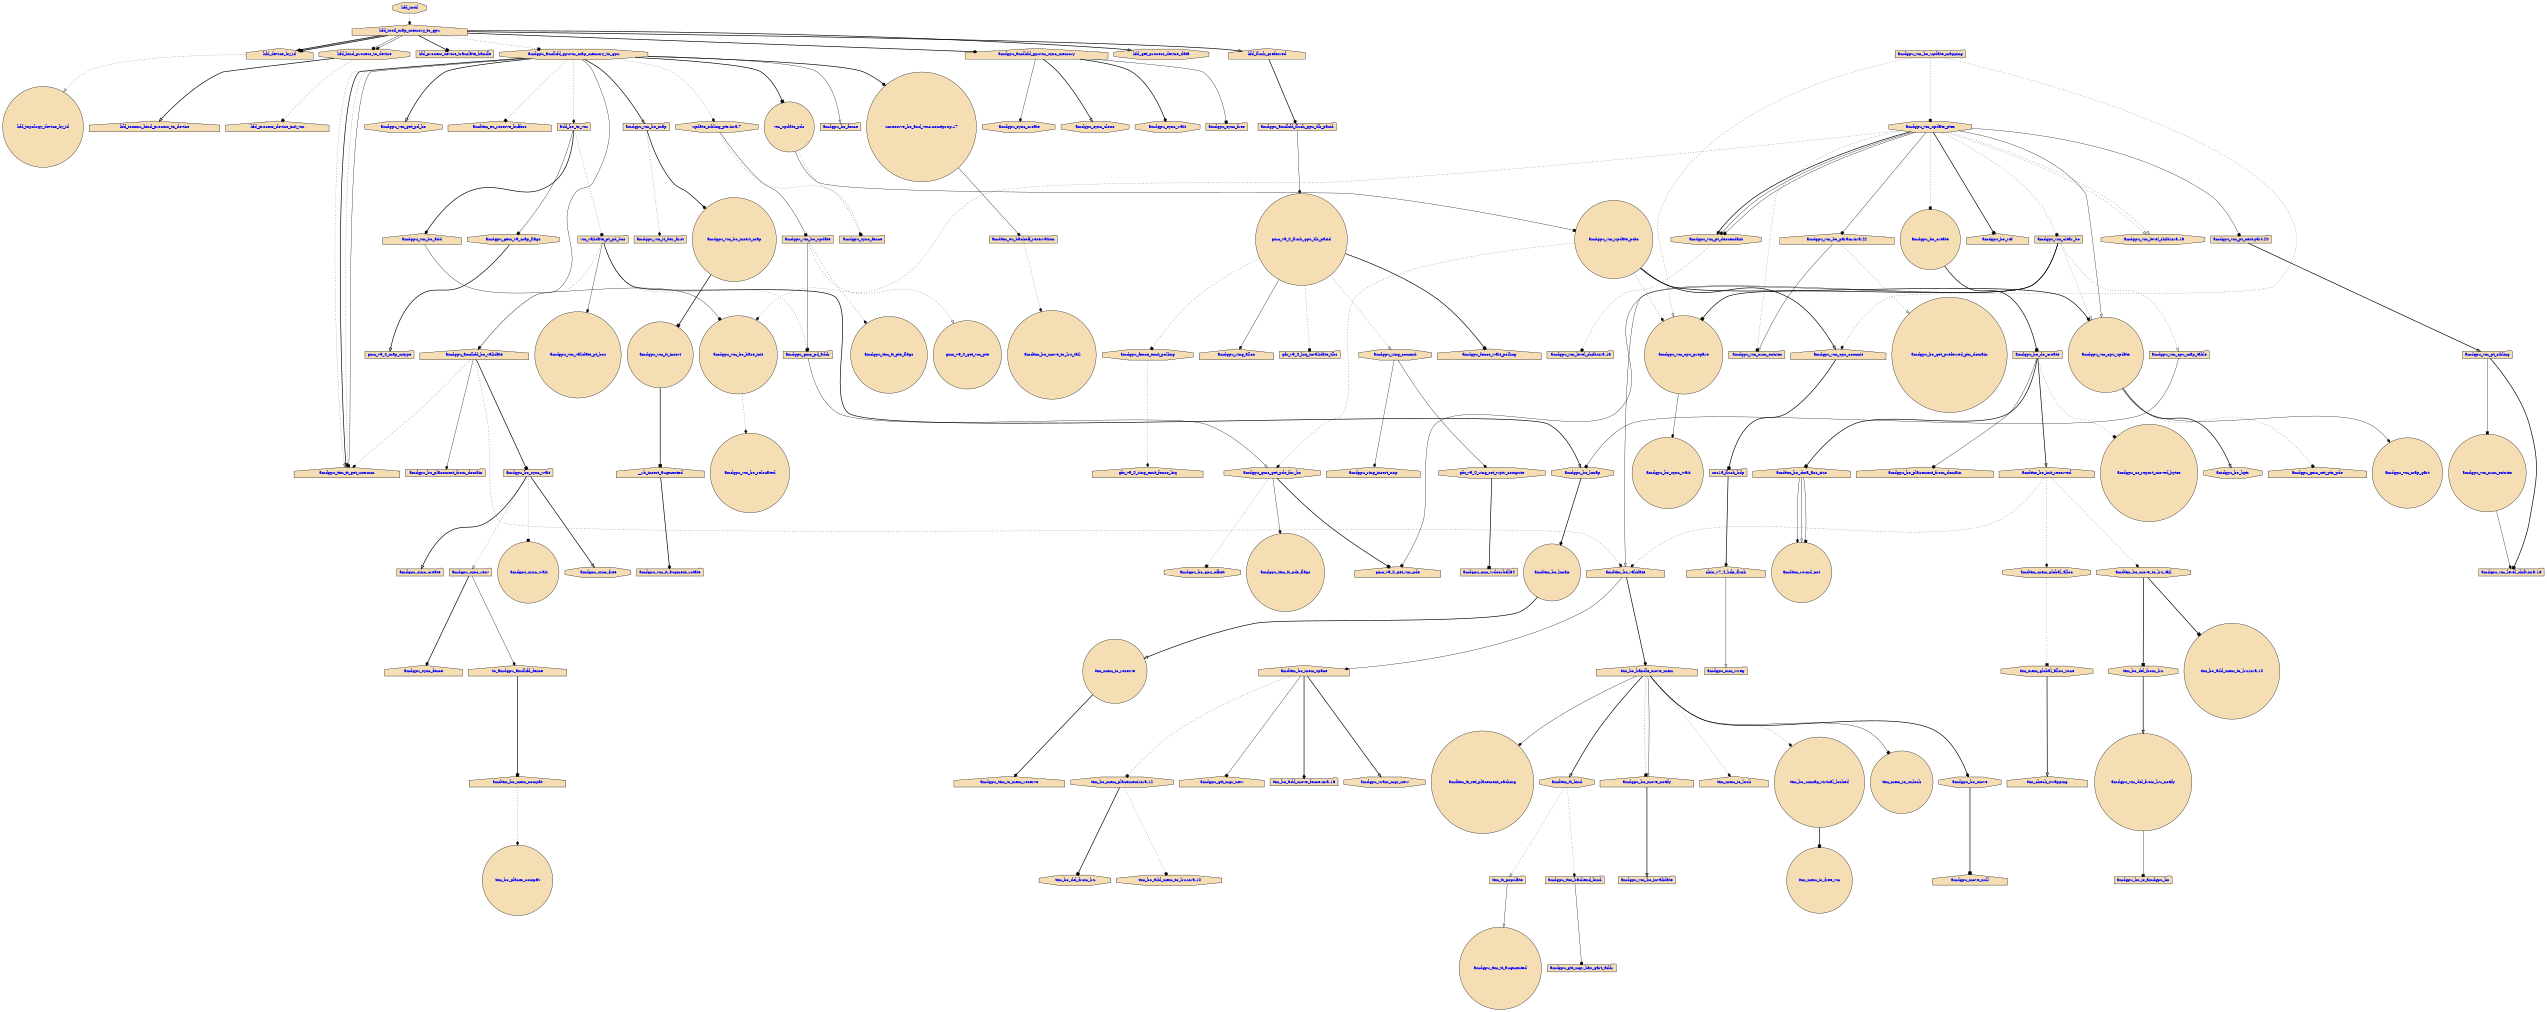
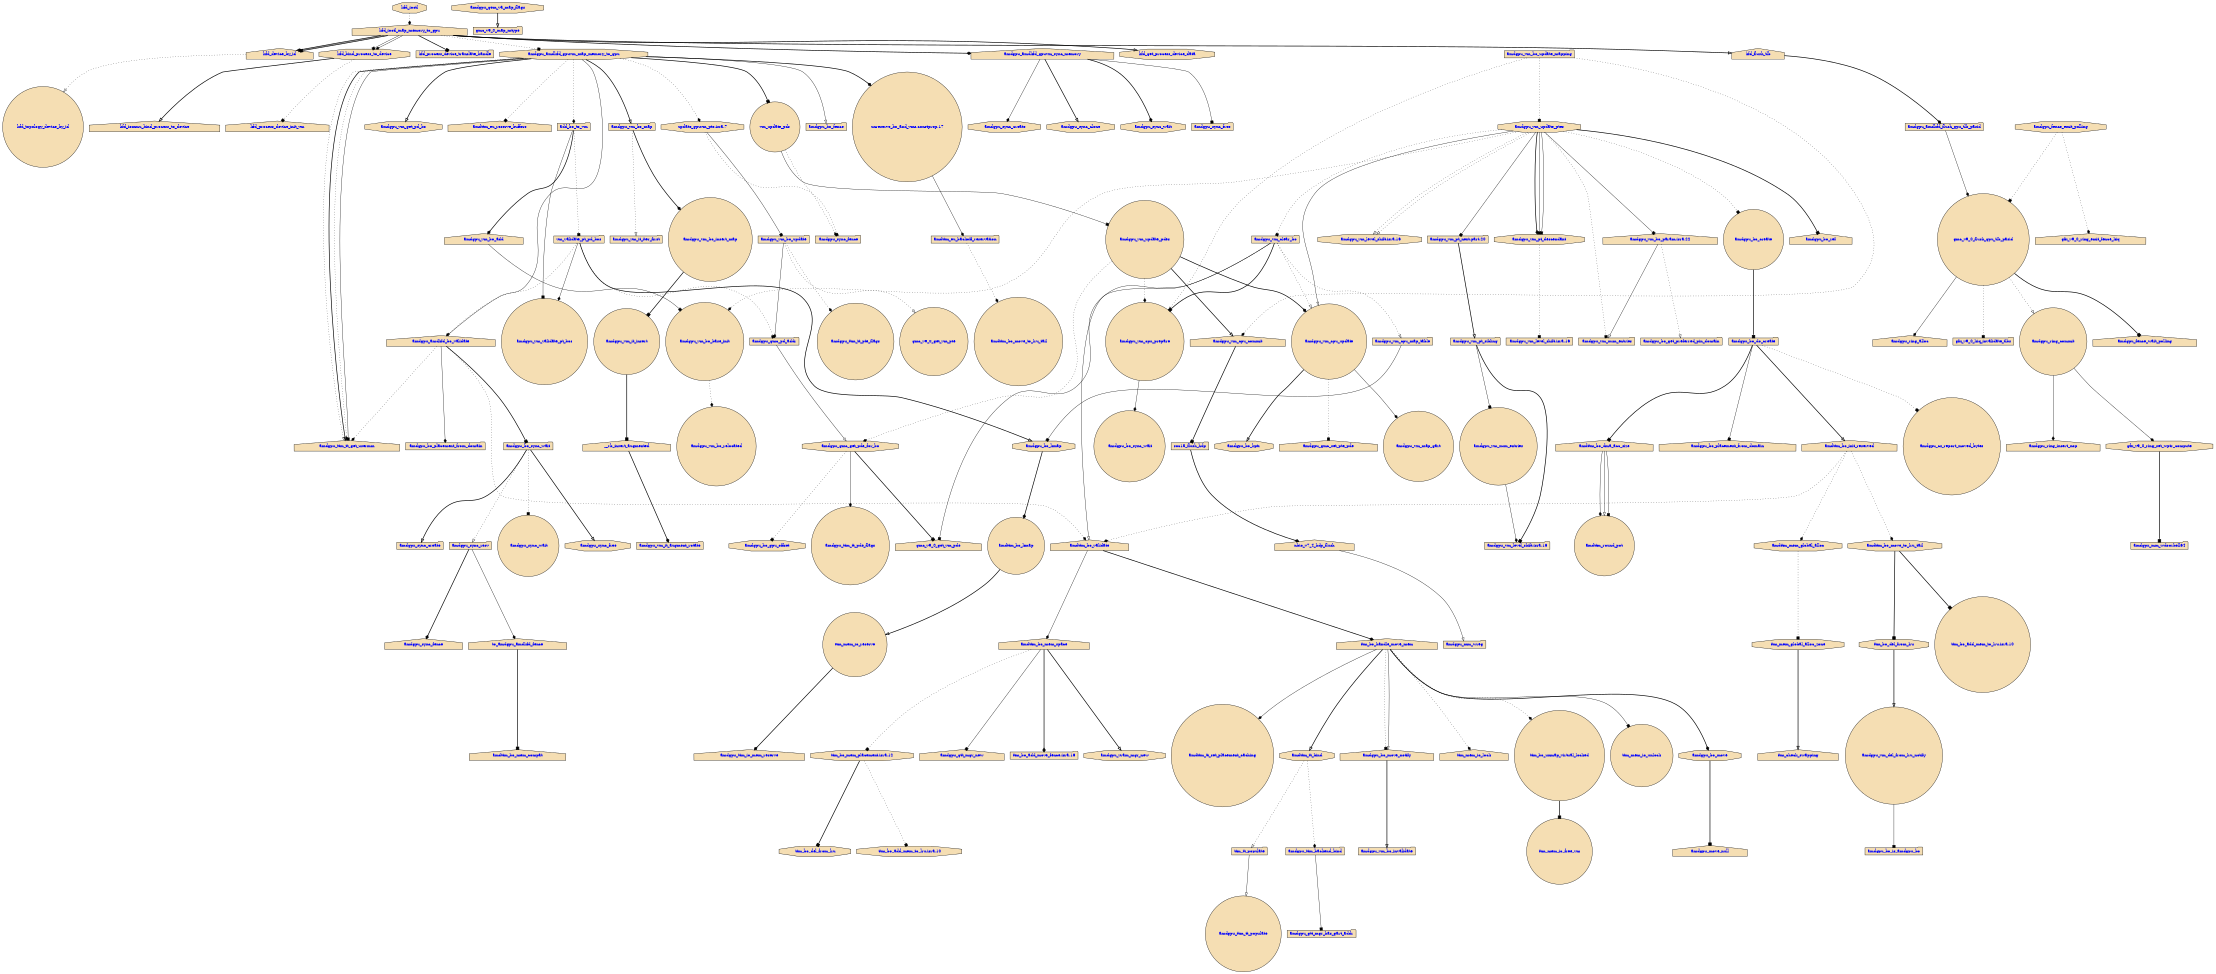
node "kfd_flush_preferred": label "kfd_flush_preferred" -> "kfd_flush_tlb"
node "update_sibling_pte.isra.7": label "update_sibling_pte.isra.7" -> "update_gpuvm_pte.isra.7"
edge "amdgpu_vm_bo_map" -> "amdgpu_vm_it_iter_first": arrowhead diamond -> onormal
edge "add_bo_to_vm" -> "amdgpu_gem_va_map_flags": now "add_bo_to_vm" -> "amdgpu_vm_validate_pt_bos"
edge "gmc_v9_0_flush_gpu_tlb_pasid" -> "amdgpu_fence_emit_polling": reversed
node "amdgpu_ring_commit": shape octagon -> circle
node "amdgpu_bo_get_preferred_pin_domain": shape circle -> folder
node "ttm_bo_places_compat": removed
node "amdgpu_ttm_tt_augmented": label "amdgpu_ttm_tt_augmented" -> "amdgpu_ttm_tt_populate"
